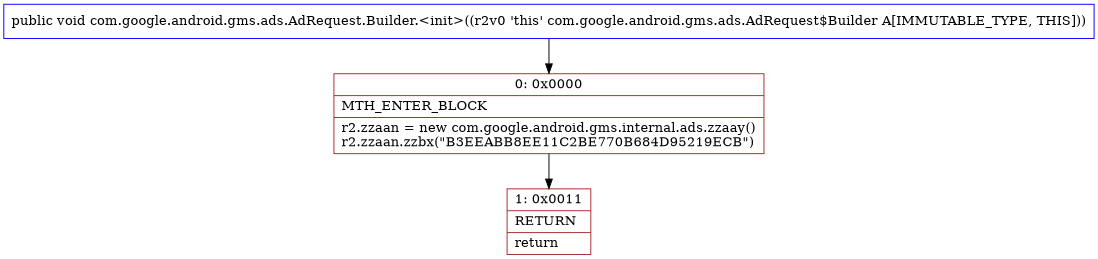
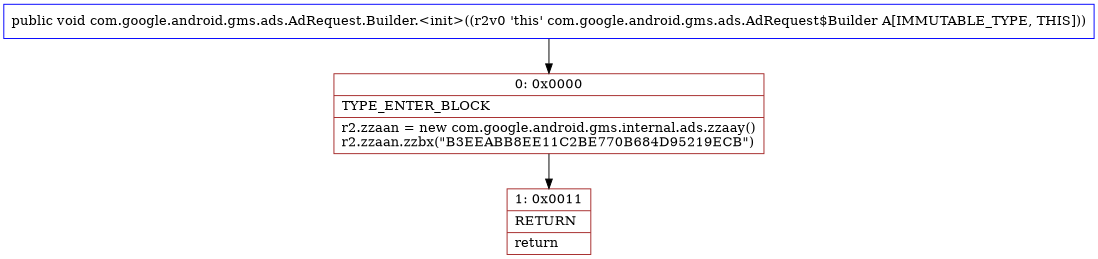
node "0: 0x0000": text "MTH_ENTER_BLOCK" -> "TYPE_ENTER_BLOCK"
